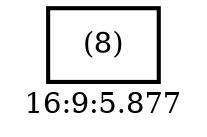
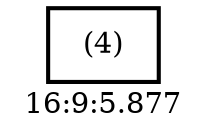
node "(8)": label "(8)" -> "(4)"
